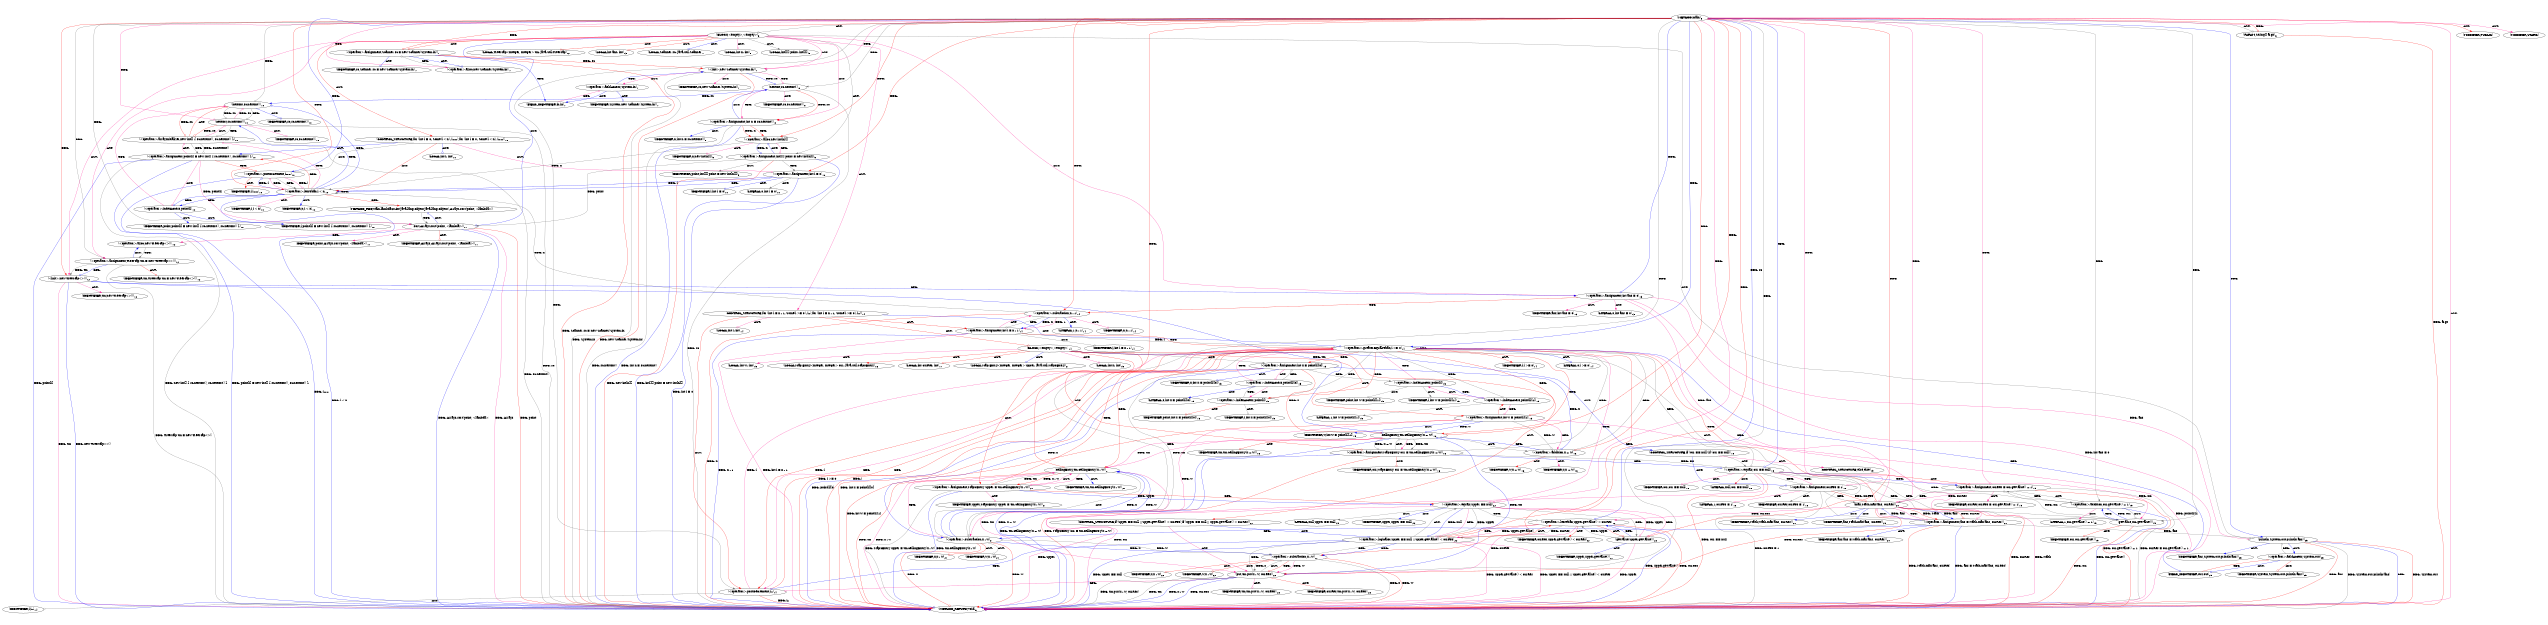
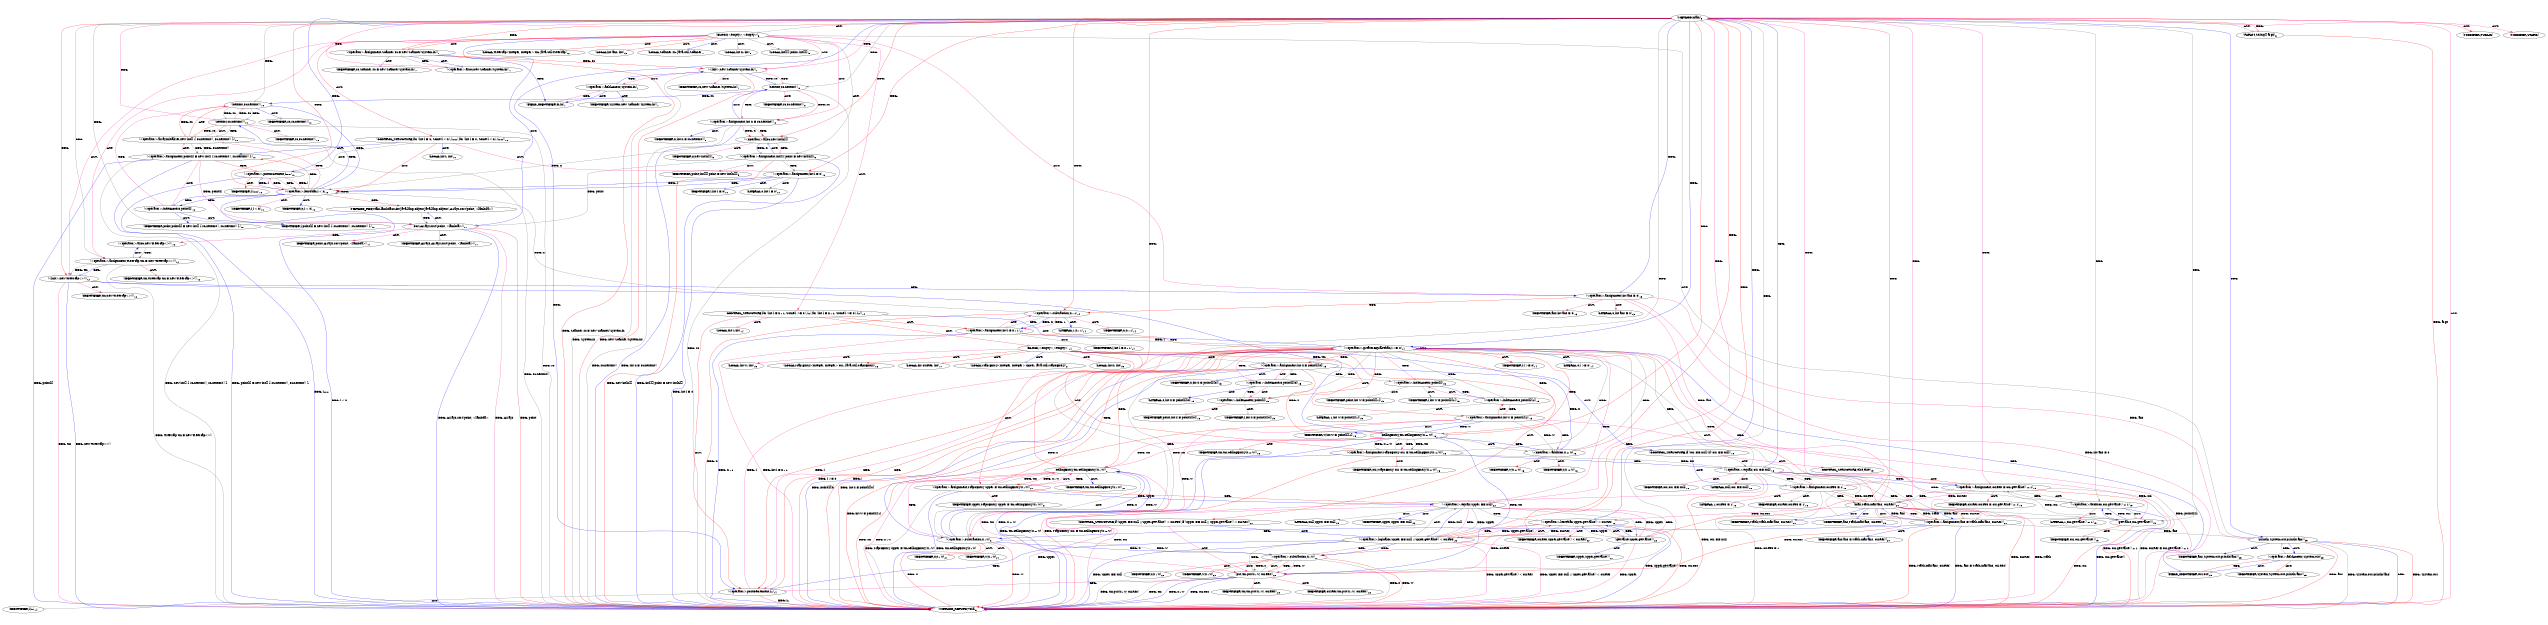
edge "(METHOD,main)" -> "(<operator>.postDecrement,i--)": color gray40 -> blue
edge "(METHOD,main)" -> "(<operator>.lessThan,upper.getValue() < curRes)": label "DDG: sc" -> "DDG: "
